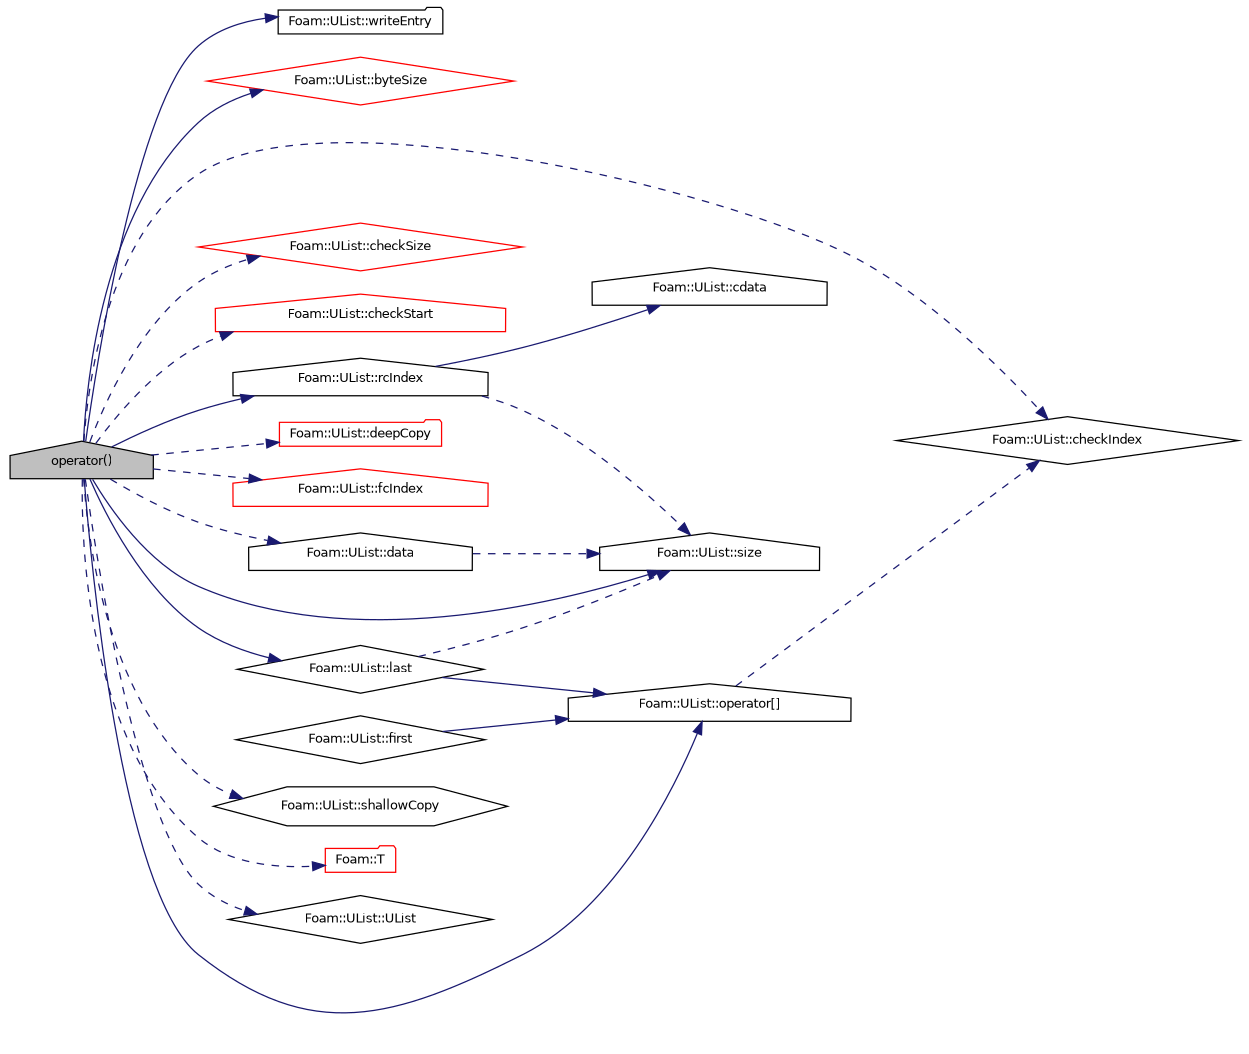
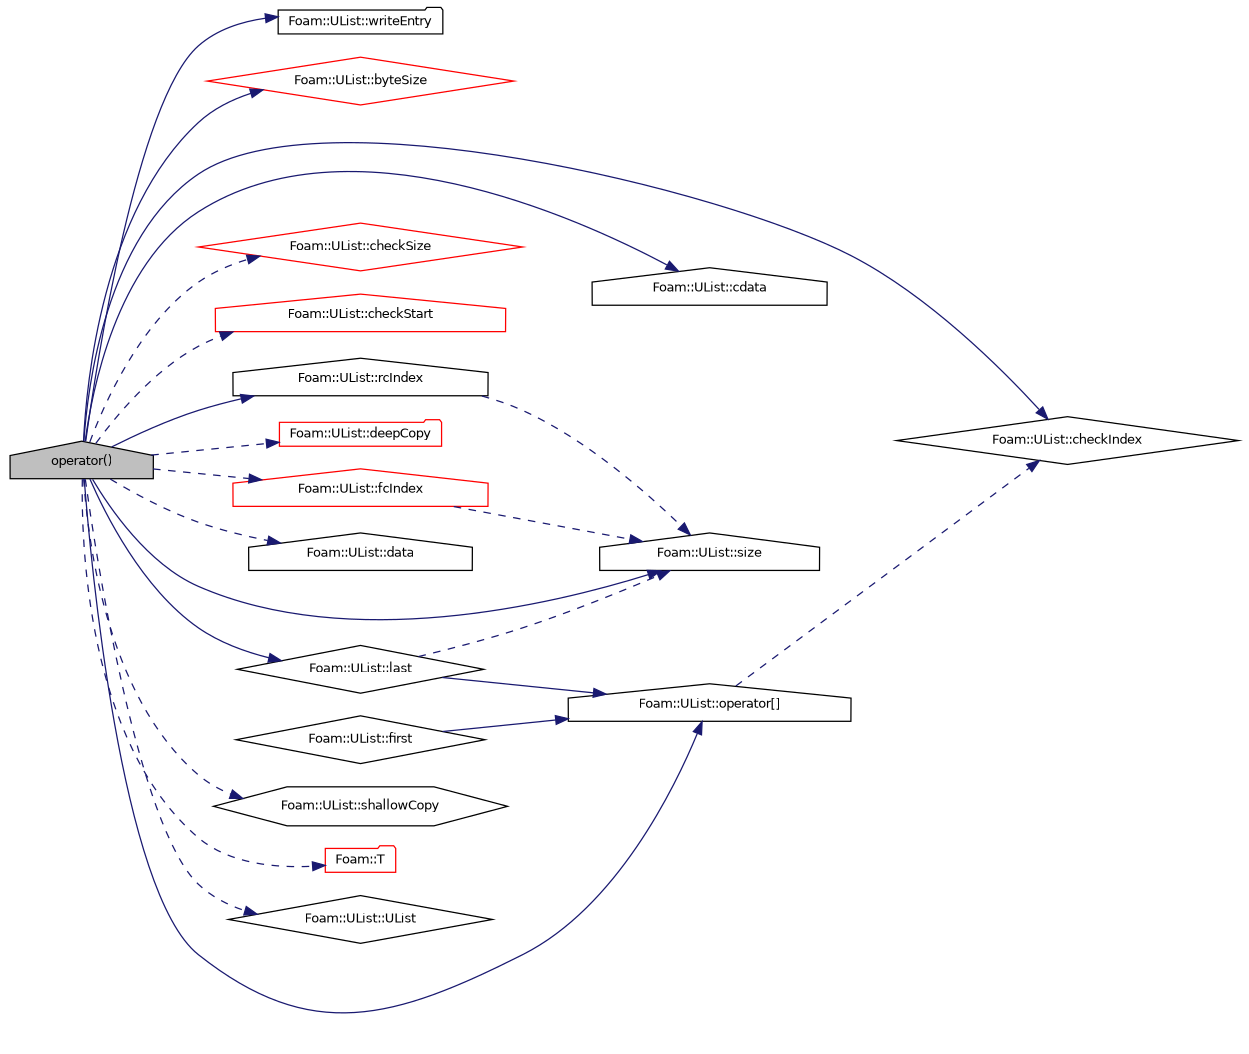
edge "operator()" -> "Foam::UList::checkIndex": style dashed -> solid
edge "Foam::UList::rcIndex" -> "Foam::UList::cdata": now "operator()" -> "Foam::UList::cdata"
edge "Foam::UList::data" -> "Foam::UList::size": now "Foam::UList::fcIndex" -> "Foam::UList::size"
